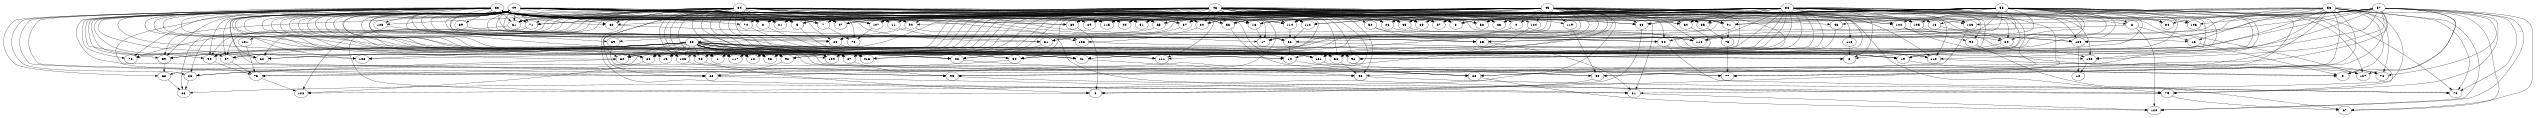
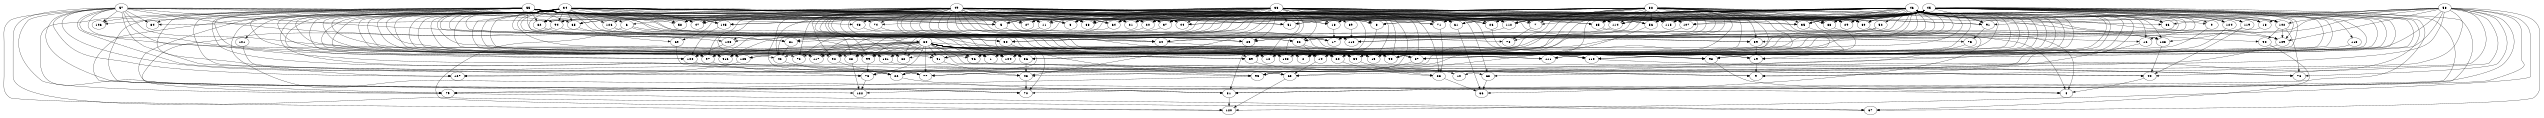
edge "45" -> "123": now "119" -> "123"
